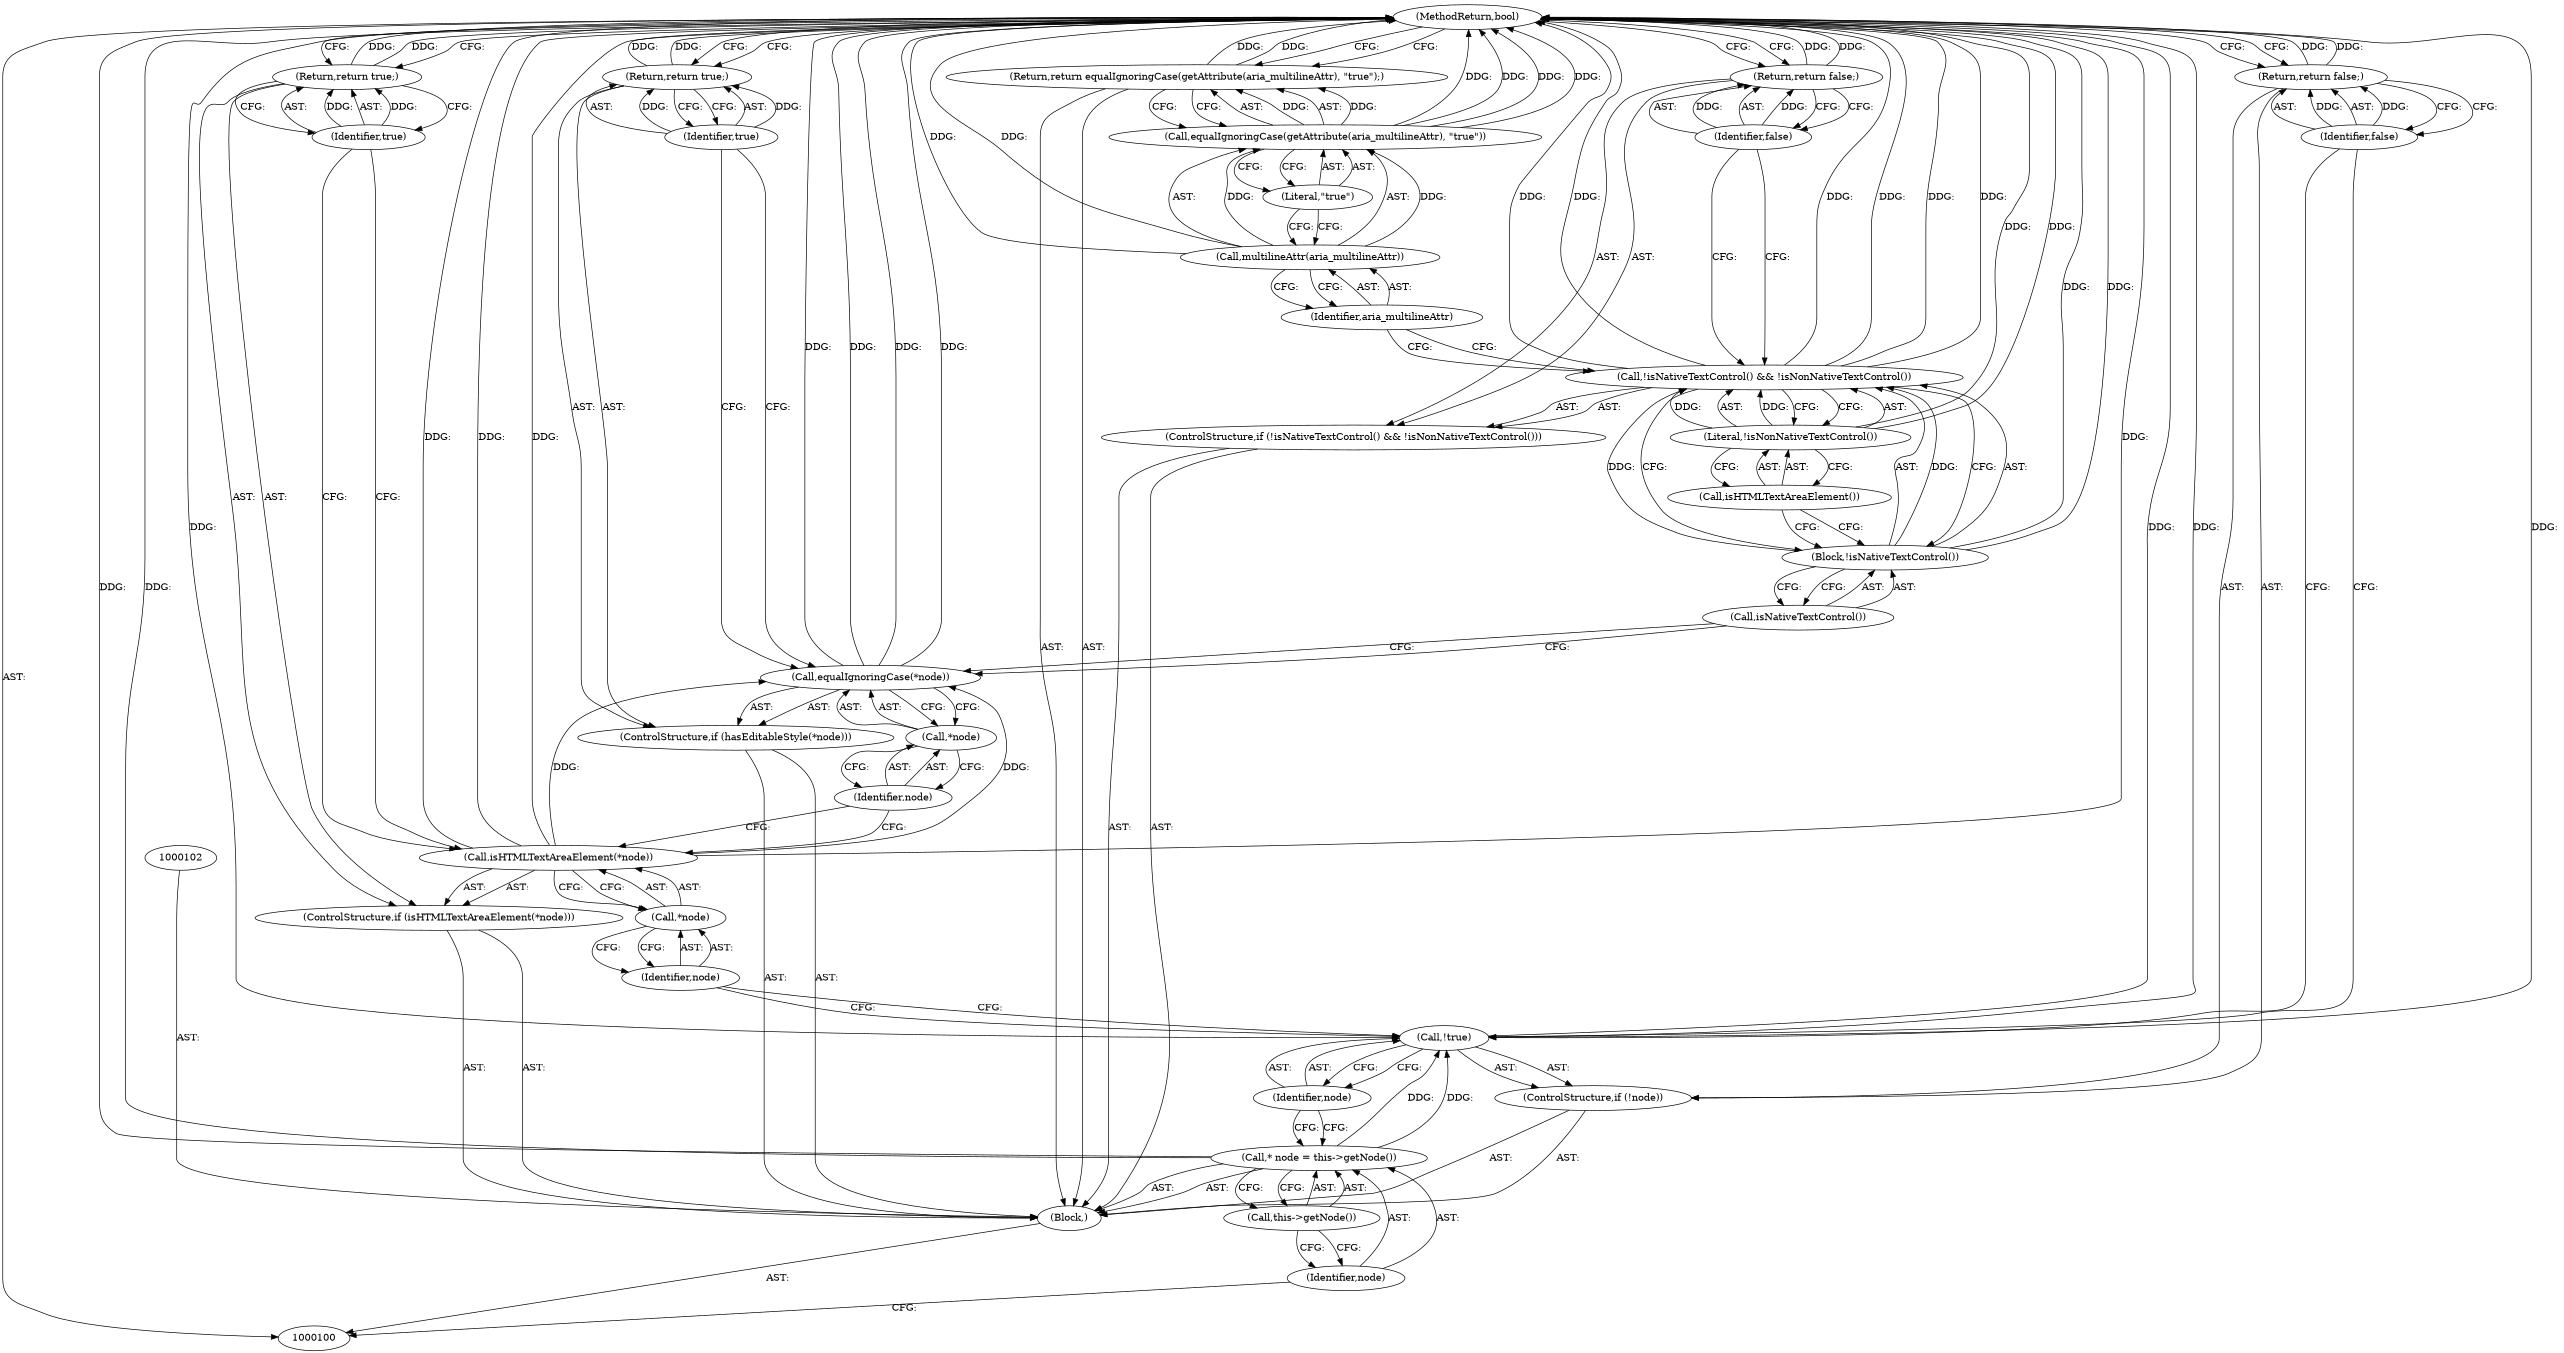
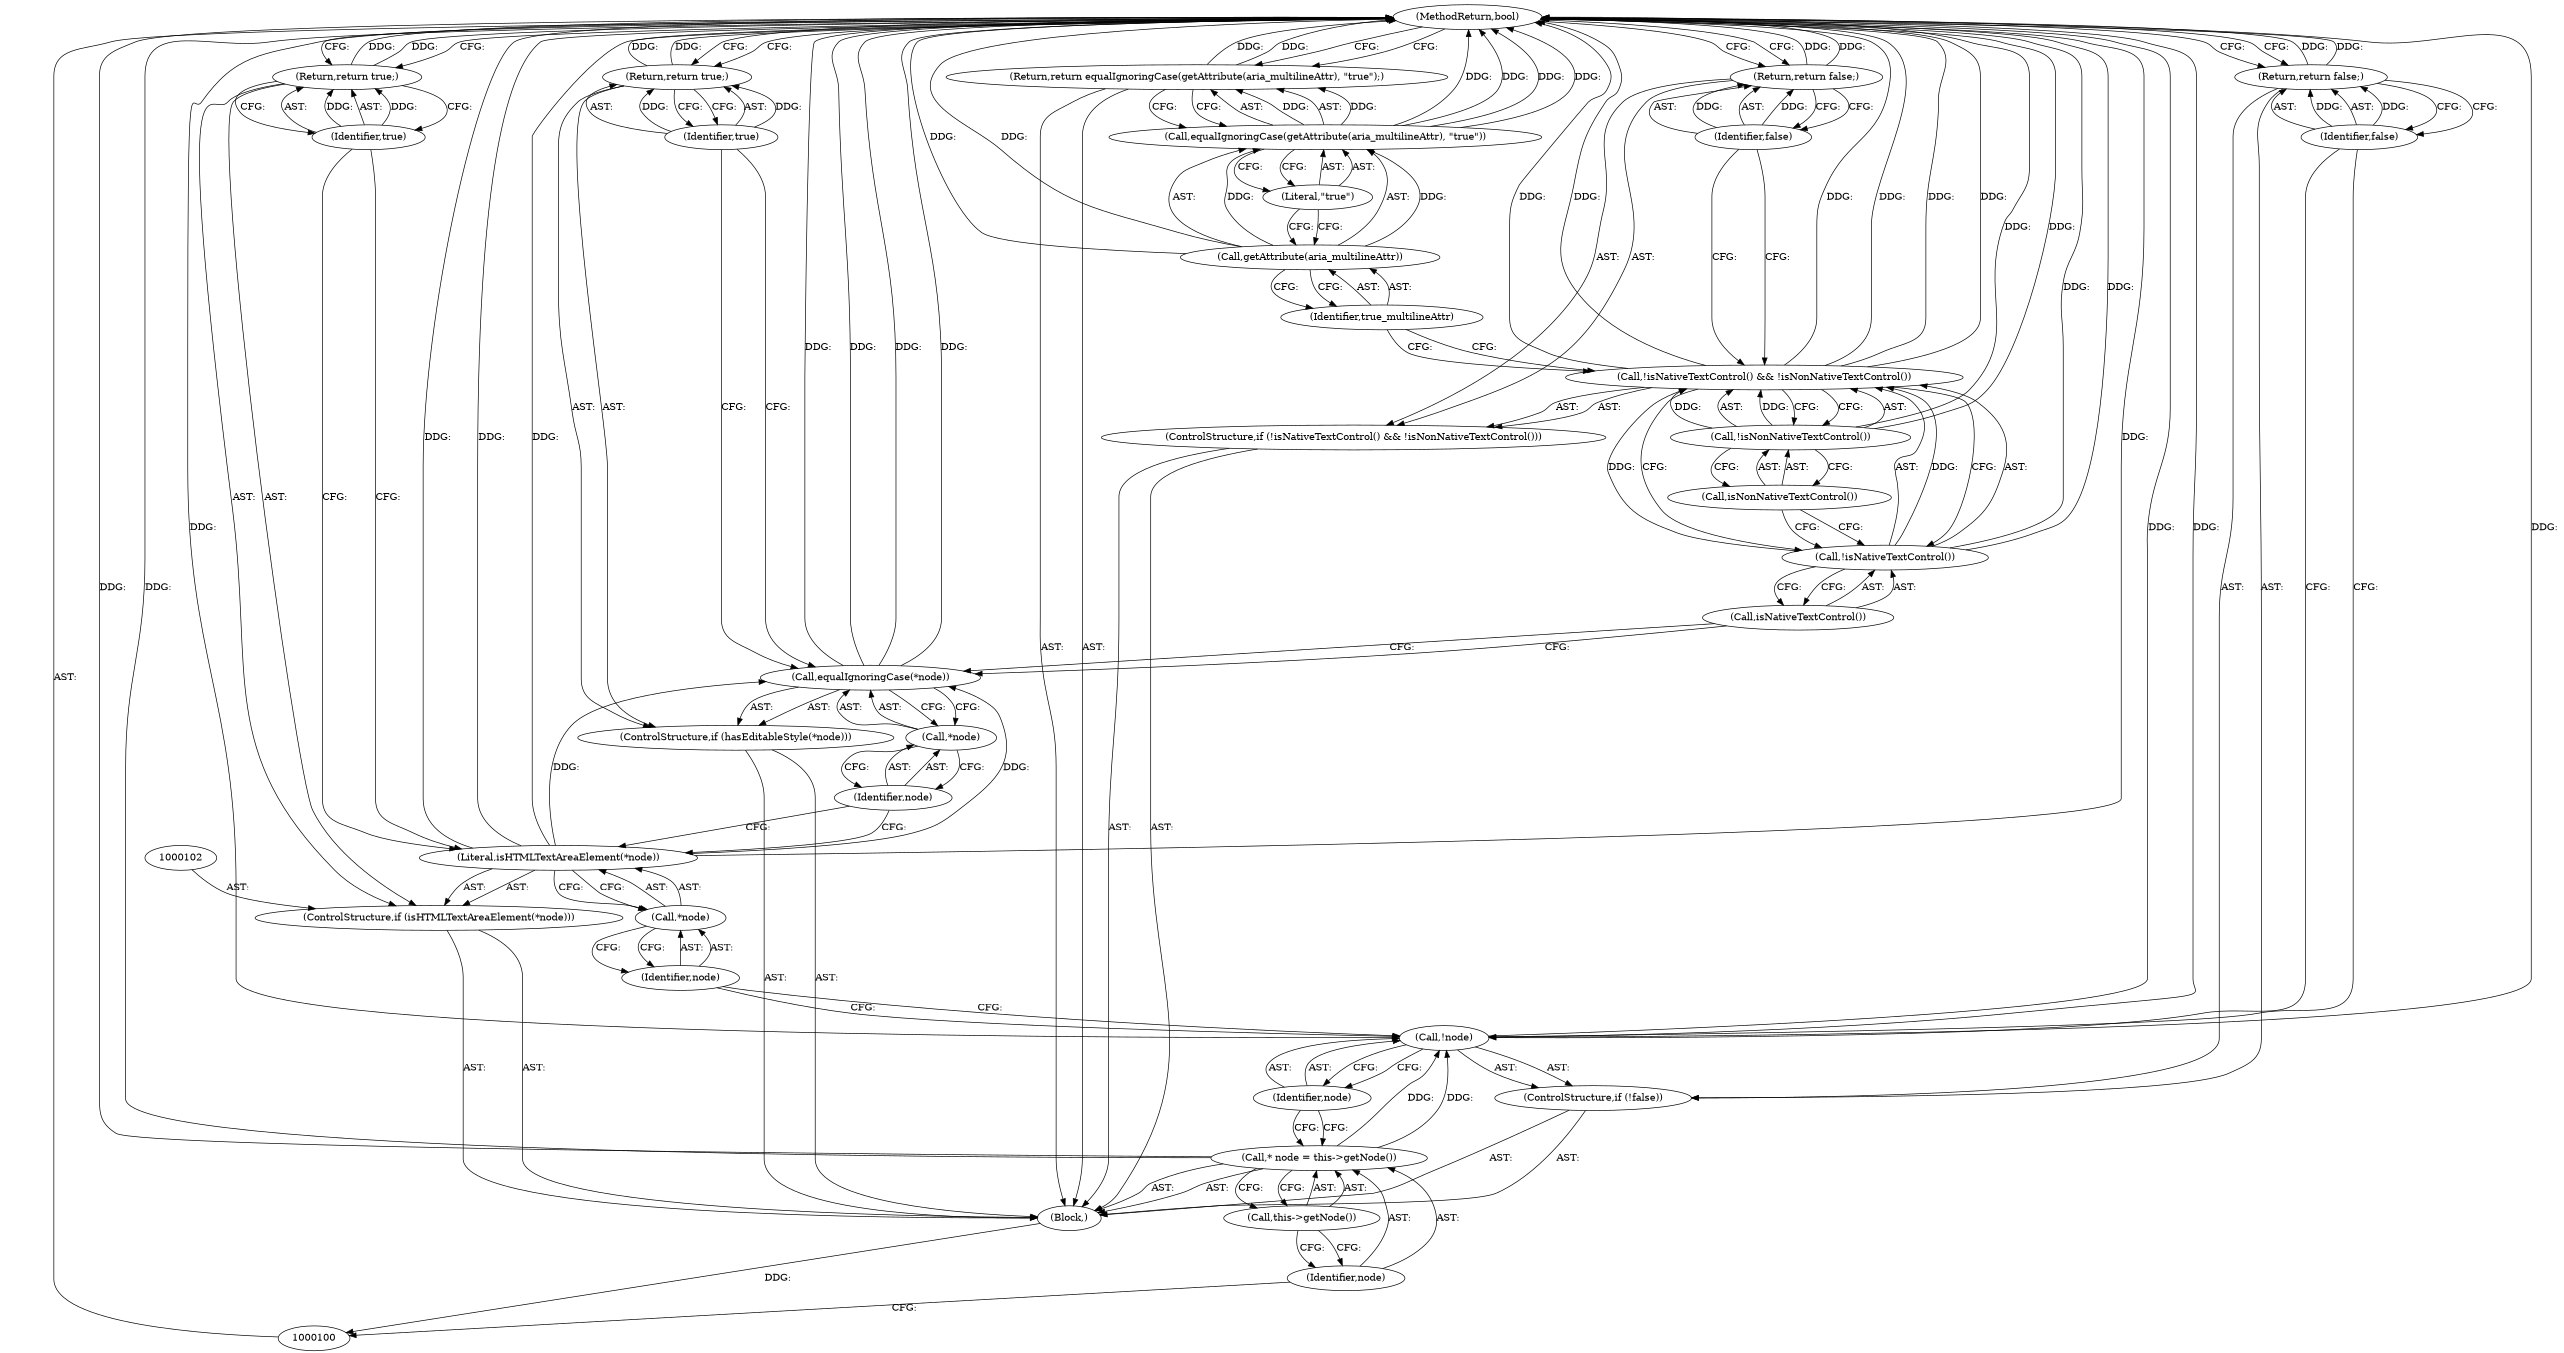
edge "(MethodReturn,bool)" -> "1000100": reversed
node "(Call,multilineAttr(aria_multilineAttr))": label "(Call,multilineAttr(aria_multilineAttr))" -> "(Call,getAttribute(aria_multilineAttr))"
node "(Identifier,aria_multilineAttr)": label "(Identifier,aria_multilineAttr)" -> "(Identifier,true_multilineAttr)"
node "(Literal,!isNonNativeTextControl())": label "(Literal,!isNonNativeTextControl())" -> "(Call,!isNonNativeTextControl())"
node "(Call,isHTMLTextAreaElement())": label "(Call,isHTMLTextAreaElement())" -> "(Call,isNonNativeTextControl())"
node "(Block,!isNativeTextControl())": label "(Block,!isNativeTextControl())" -> "(Call,!isNativeTextControl())"
node "(Call,isHTMLTextAreaElement(*node))": label "(Call,isHTMLTextAreaElement(*node))" -> "(Literal,isHTMLTextAreaElement(*node))"
node "(Call,!true)": label "(Call,!true)" -> "(Call,!node)"
node "(ControlStructure,if (!node))": label "(ControlStructure,if (!node))" -> "(ControlStructure,if (!false))"
edge "1000102" -> "(Block,)": now "1000102" -> "(ControlStructure,if (isHTMLTextAreaElement(*node)))"
edge "(Block,)" -> "1000100": label "AST: " -> "DDG: "
